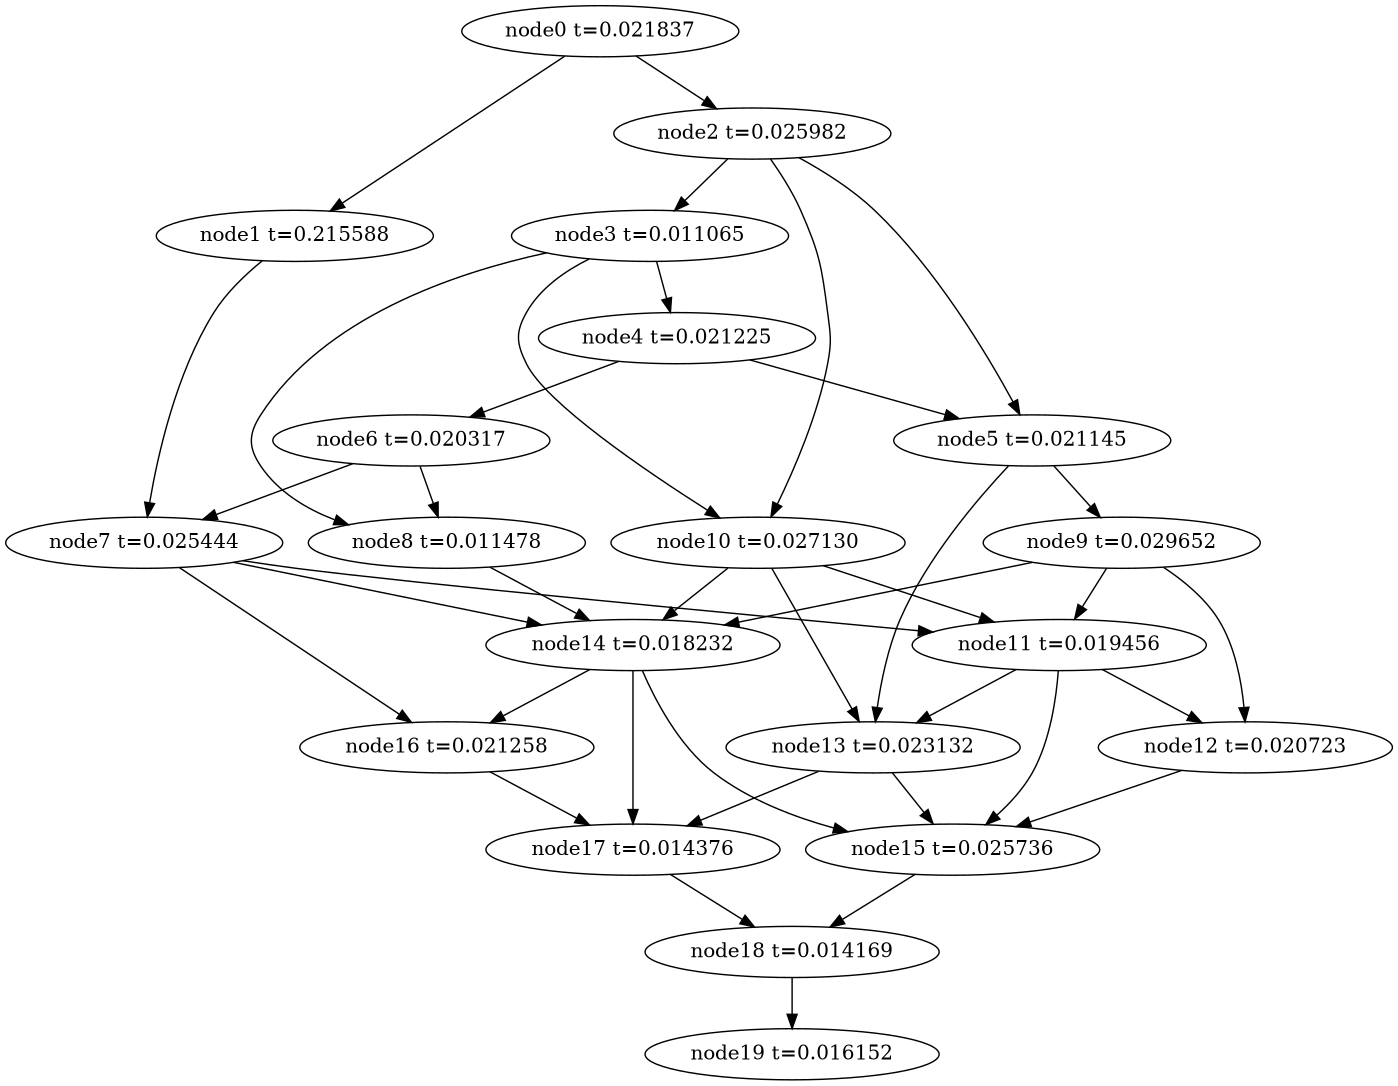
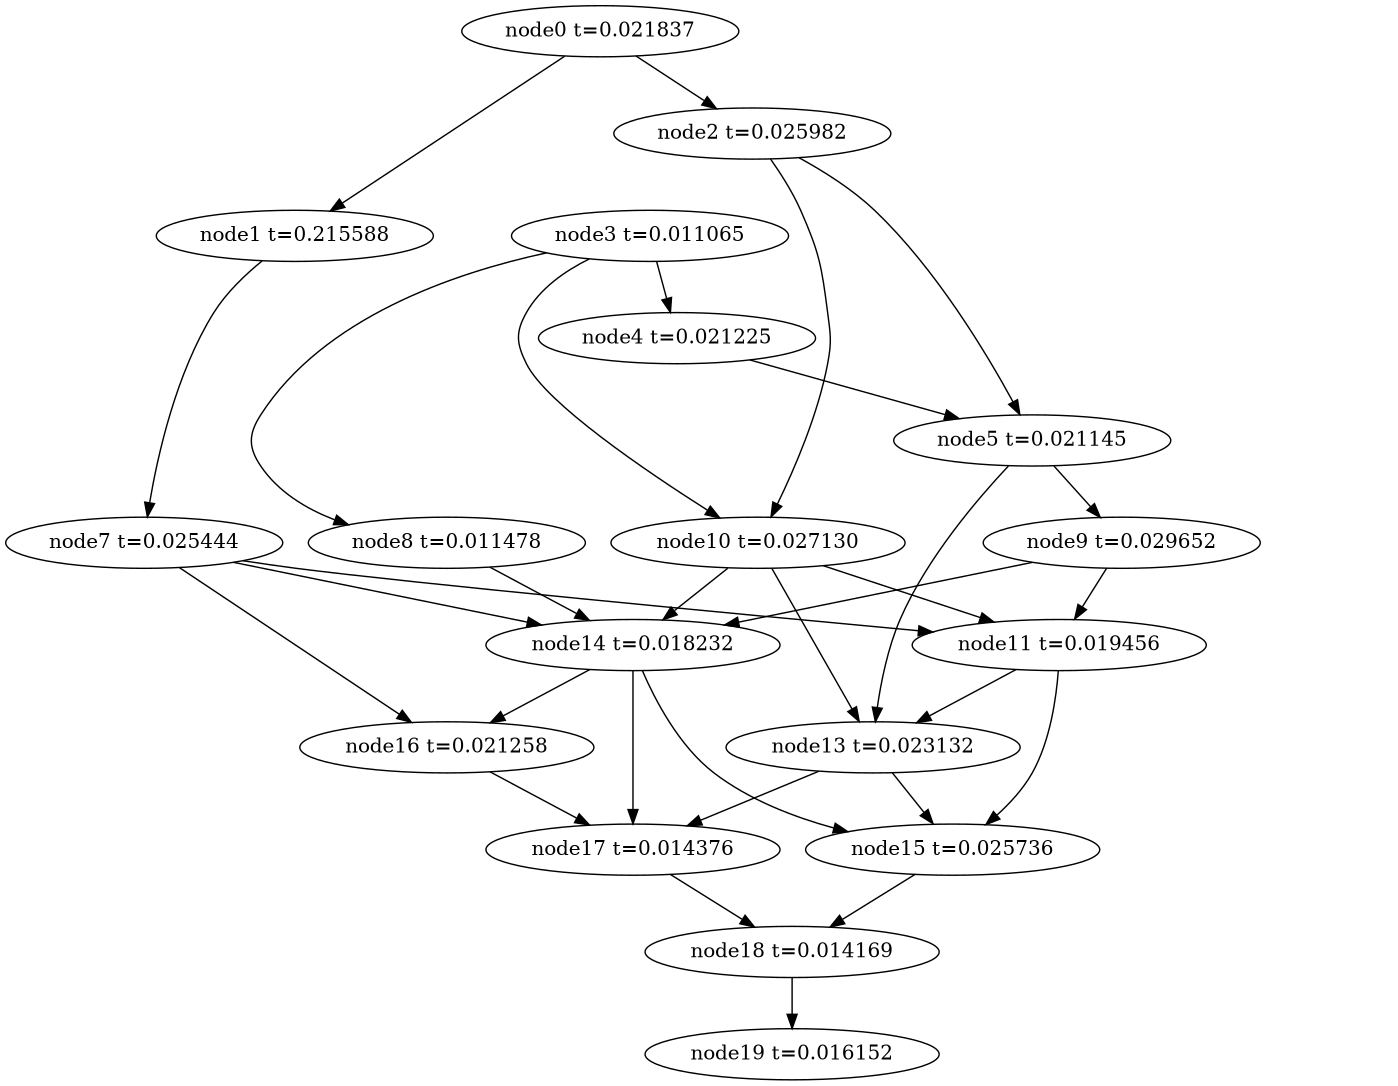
edge "node2 t=0.025982" -> "node3 t=0.011065": removed
node "node6 t=0.020317": removed
node "node12 t=0.020723": removed
